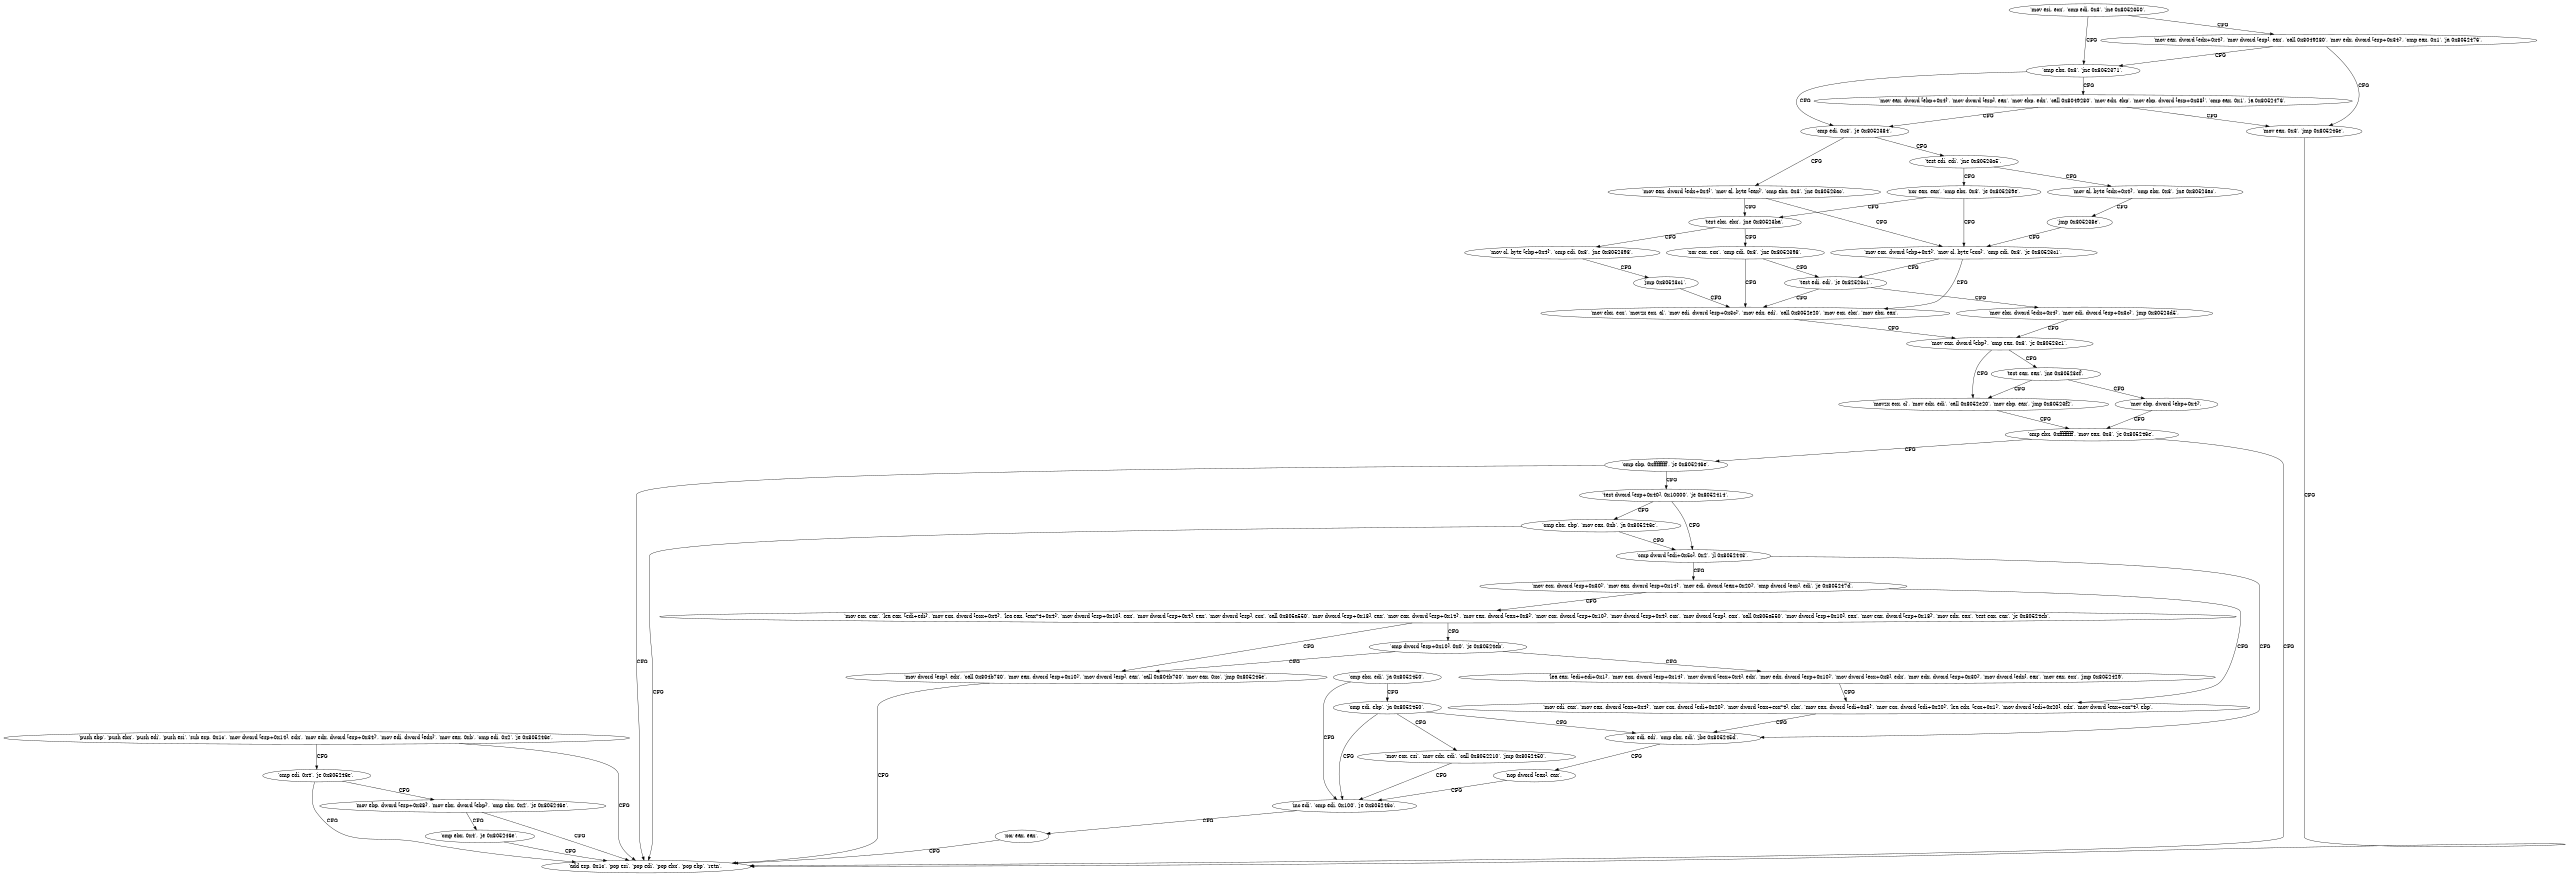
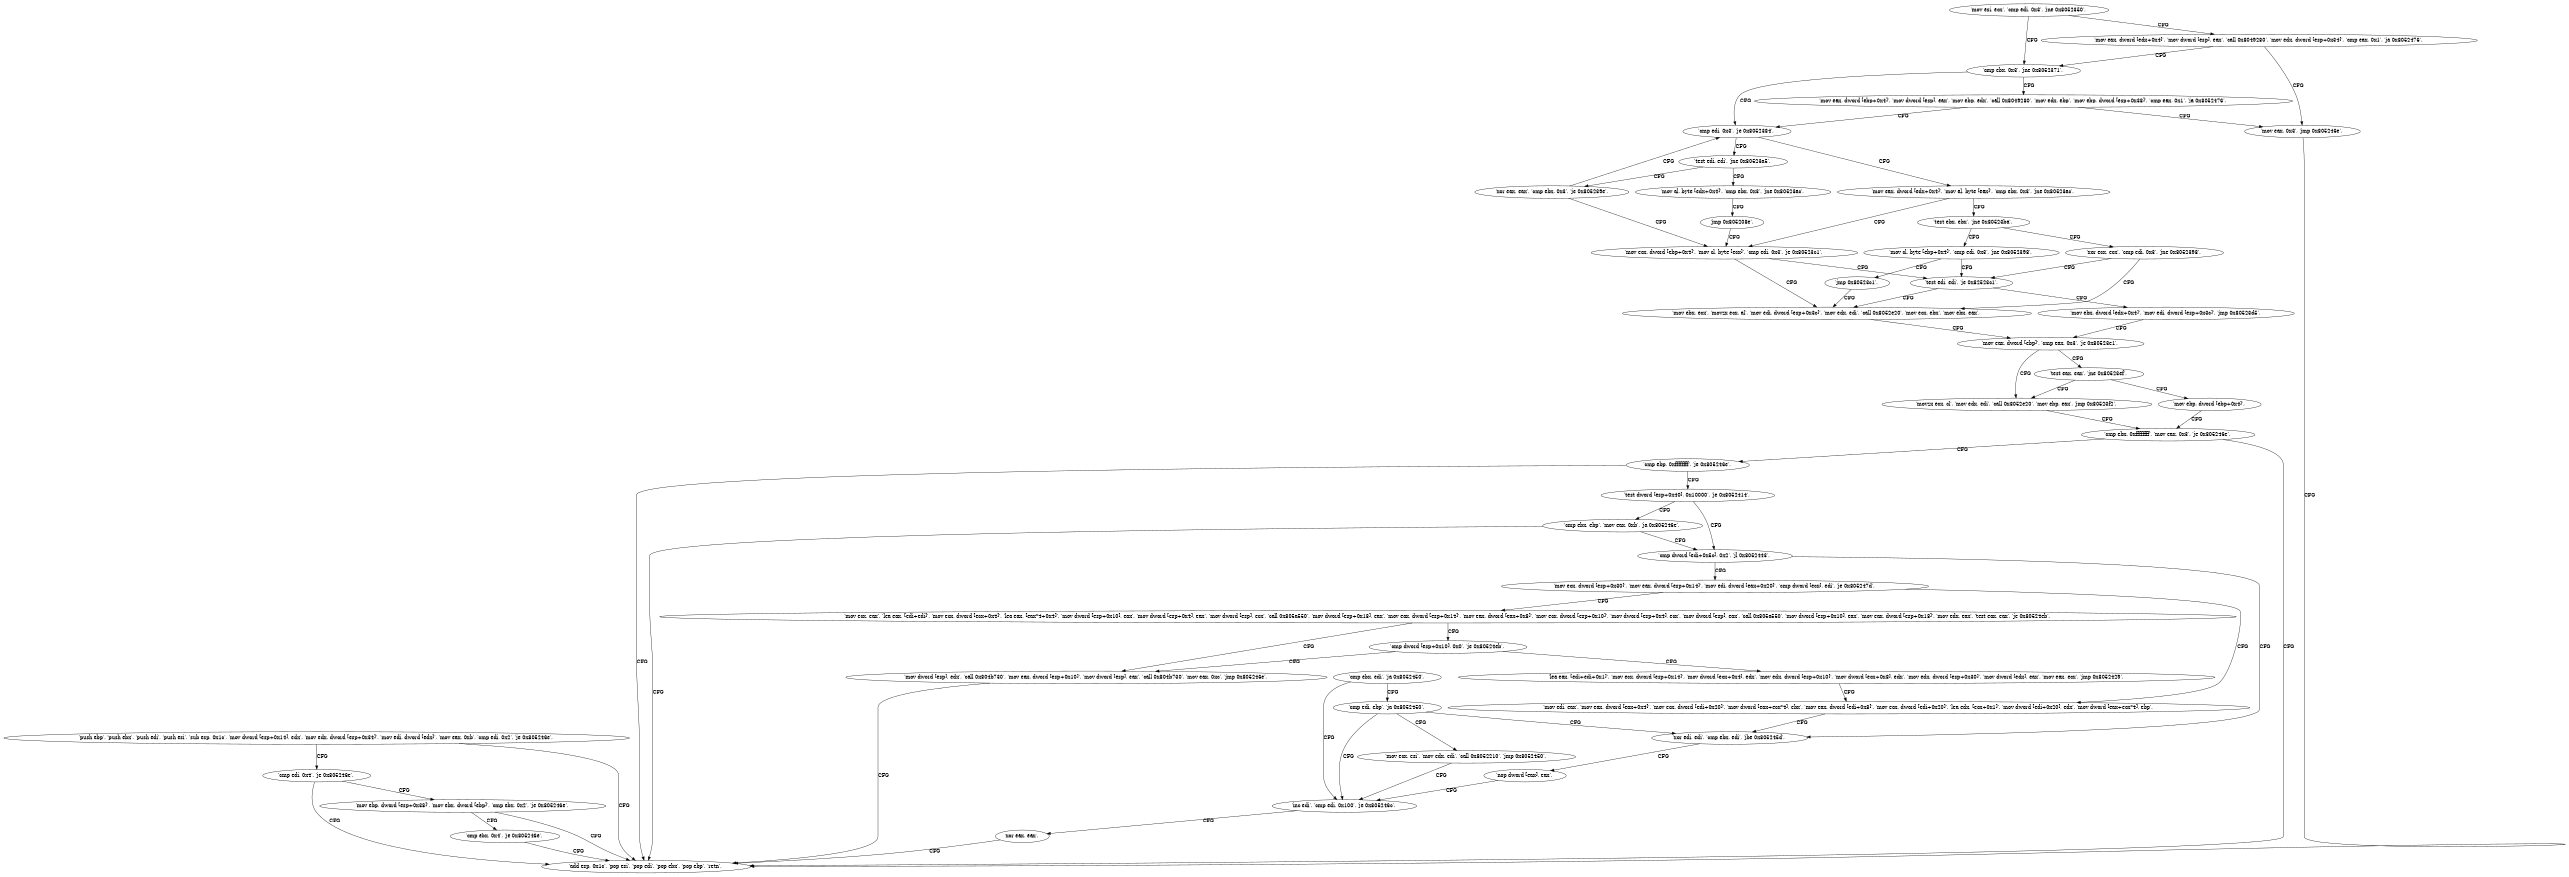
edge "'xor eax, eax', 'cmp ebx, 0x3', 'je 0x805239e'," -> "'test ebx, ebx', 'jne 0x80523ba',": now "'xor eax, eax', 'cmp ebx, 0x3', 'je 0x805239e'," -> "'cmp edi, 0x3', 'je 0x8052384',"
node "'jmp 0x805238e',": label "'jmp 0x805238e'," -> "'jmp 0x805208e',"
edge "'mov cl, byte [ebp+0x4]', 'cmp edi, 0x3', 'jne 0x8052398'," -> "'test edi, edi', 'je 0x82523c1',": added, label "CFG"
